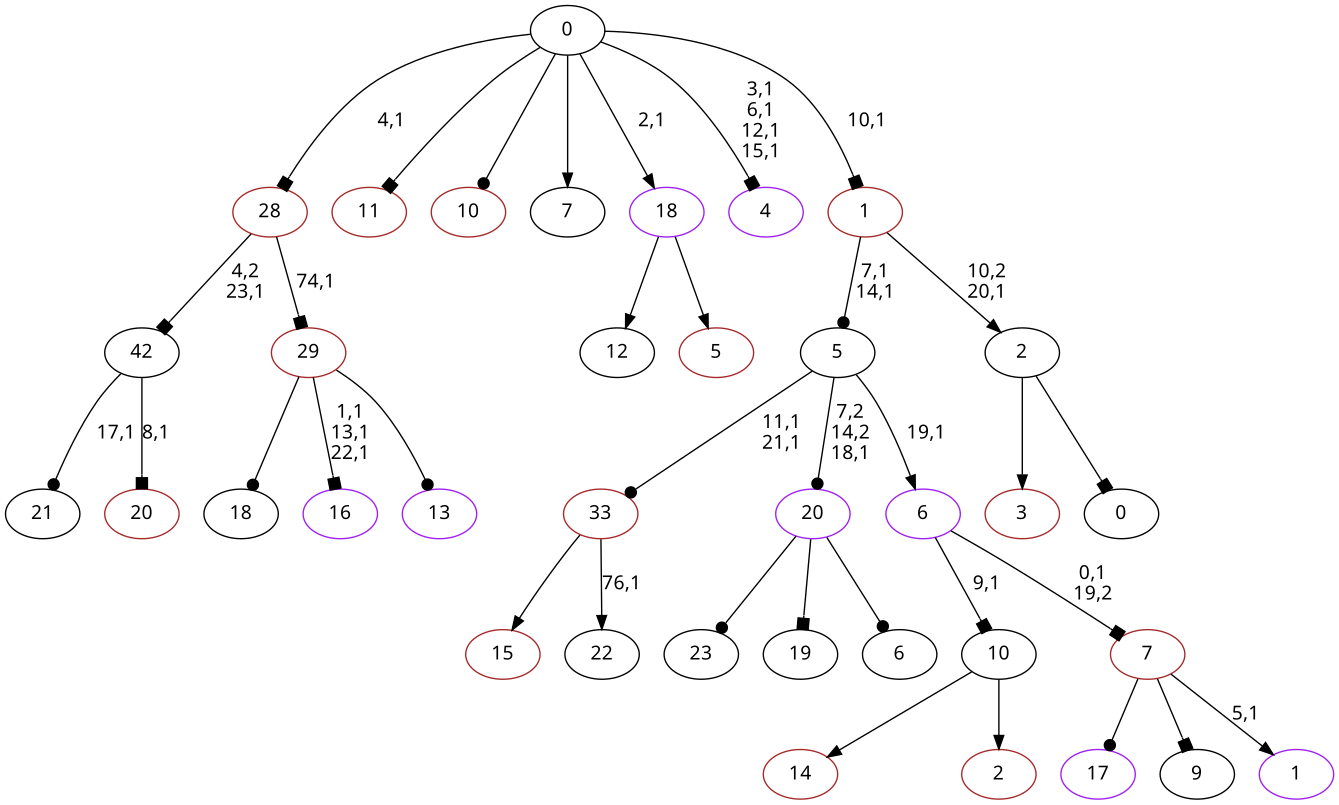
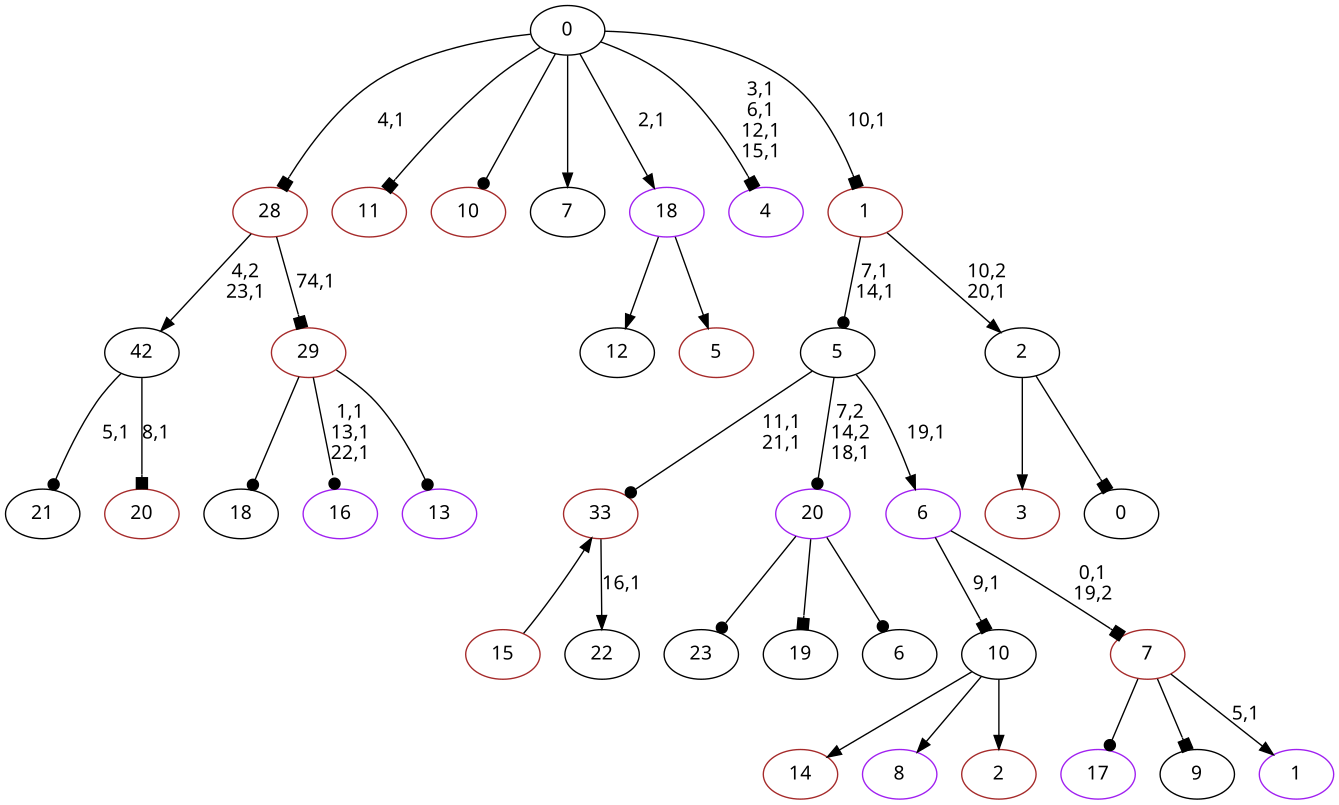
edge "28" -> "42": arrowhead box -> normal
edge "29" -> "16": arrowhead box -> dot
edge "42" -> "21": label "17,1" -> "5,1"
edge "33" -> "15": reversed
edge "33" -> "22": label "76,1" -> "16,1"
node "8": added
